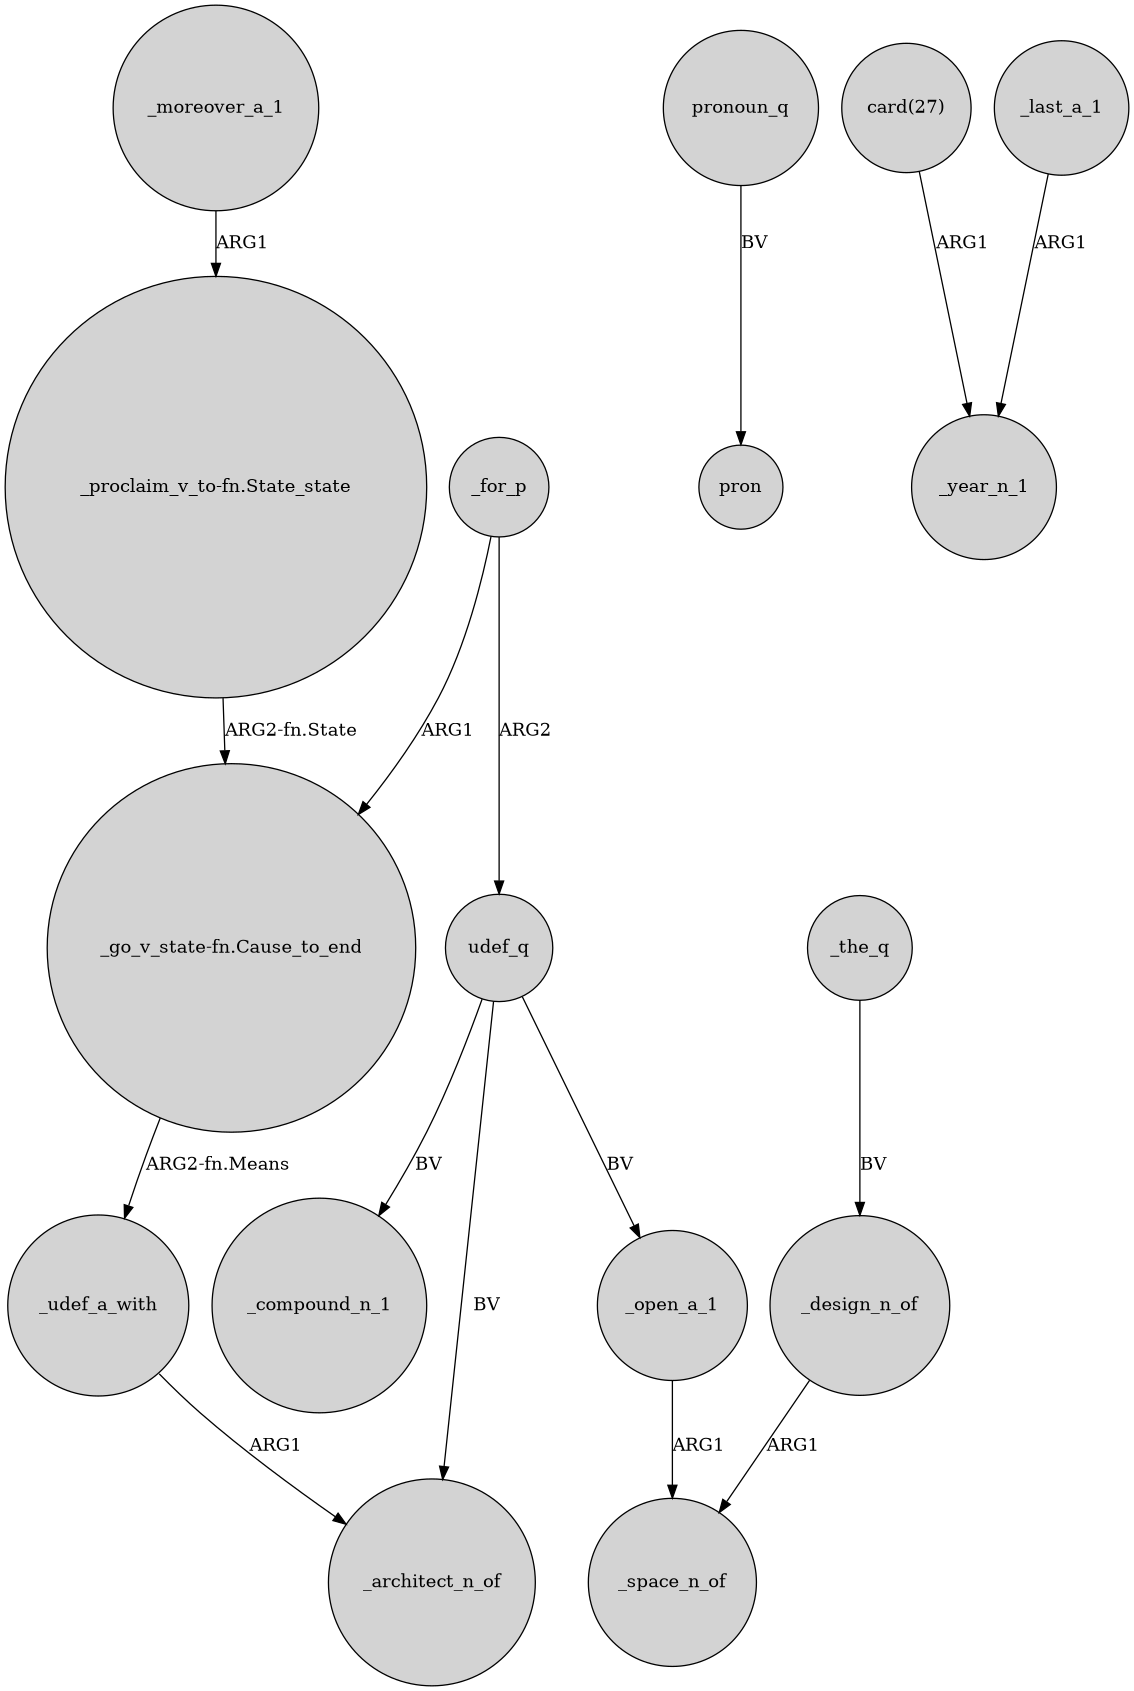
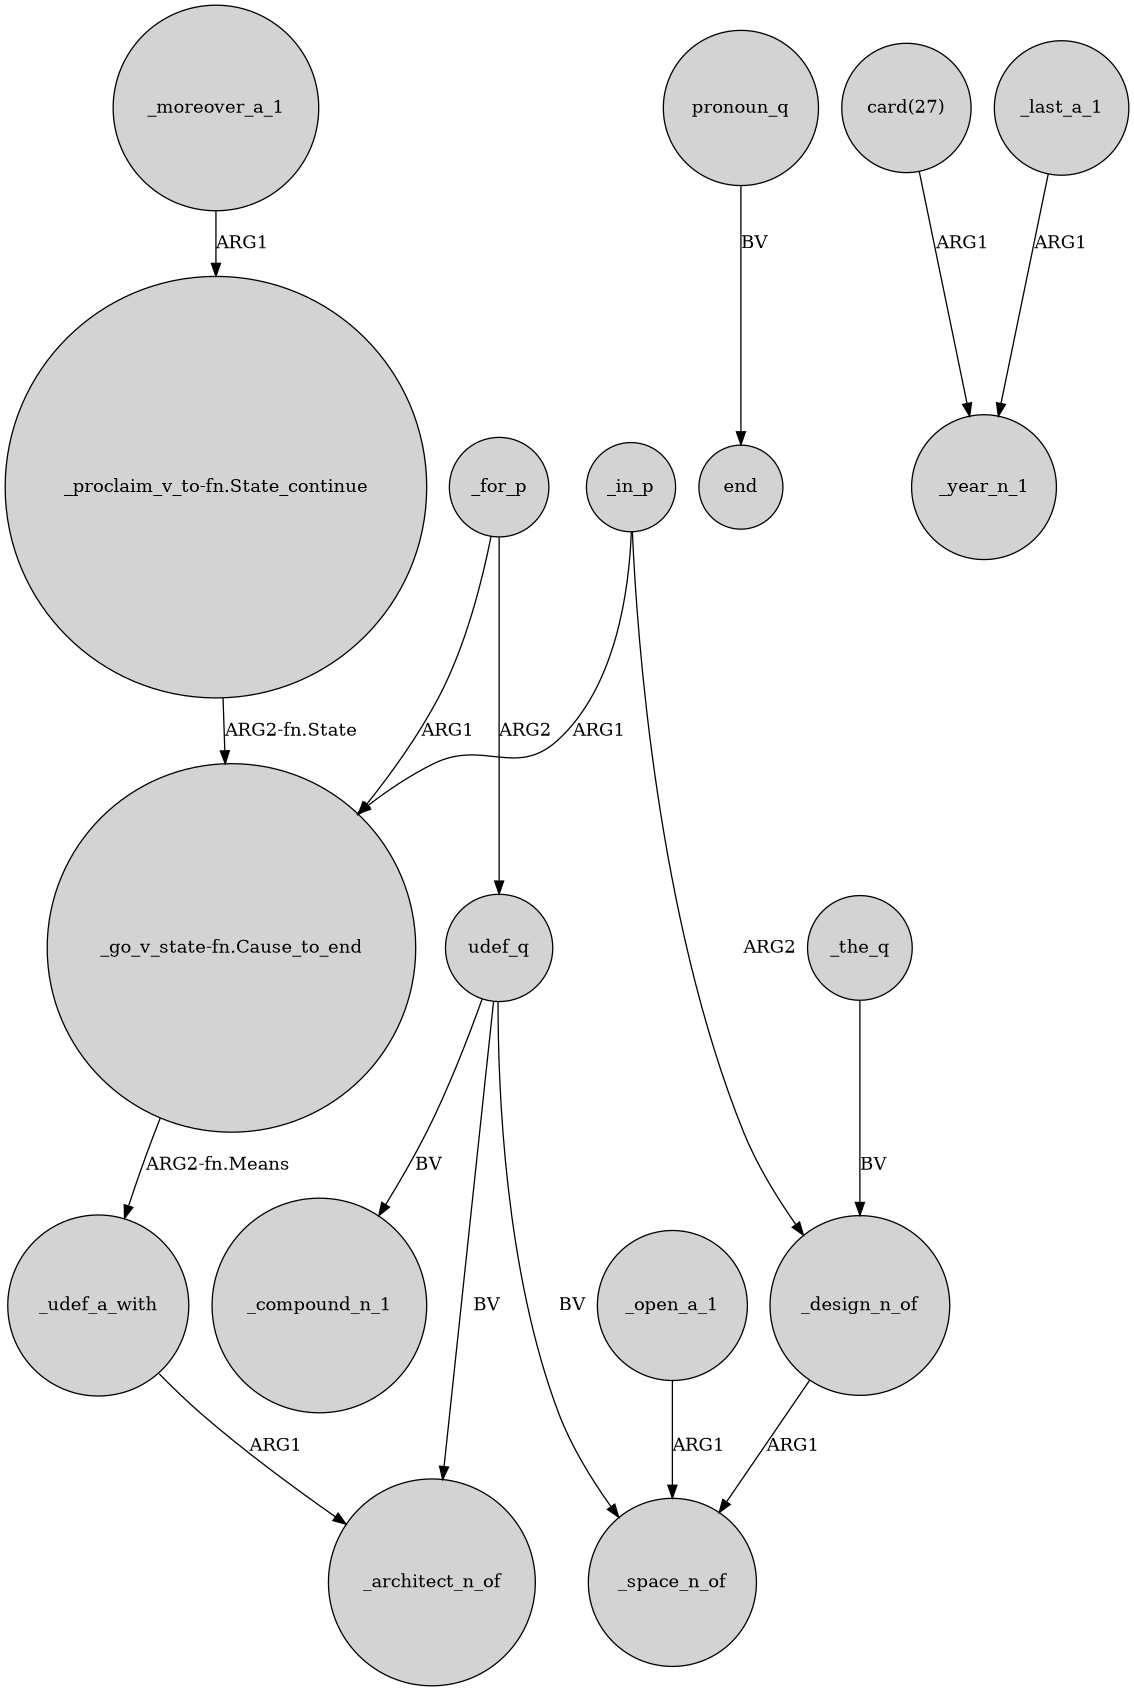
node "_proclaim_v_to-fn.State_state": label "_proclaim_v_to-fn.State_state" -> "_proclaim_v_to-fn.State_continue"
node "_in_p": added
node "pron": label "pron" -> "end"
edge "udef_q" -> "_open_a_1": now "udef_q" -> "_space_n_of"
